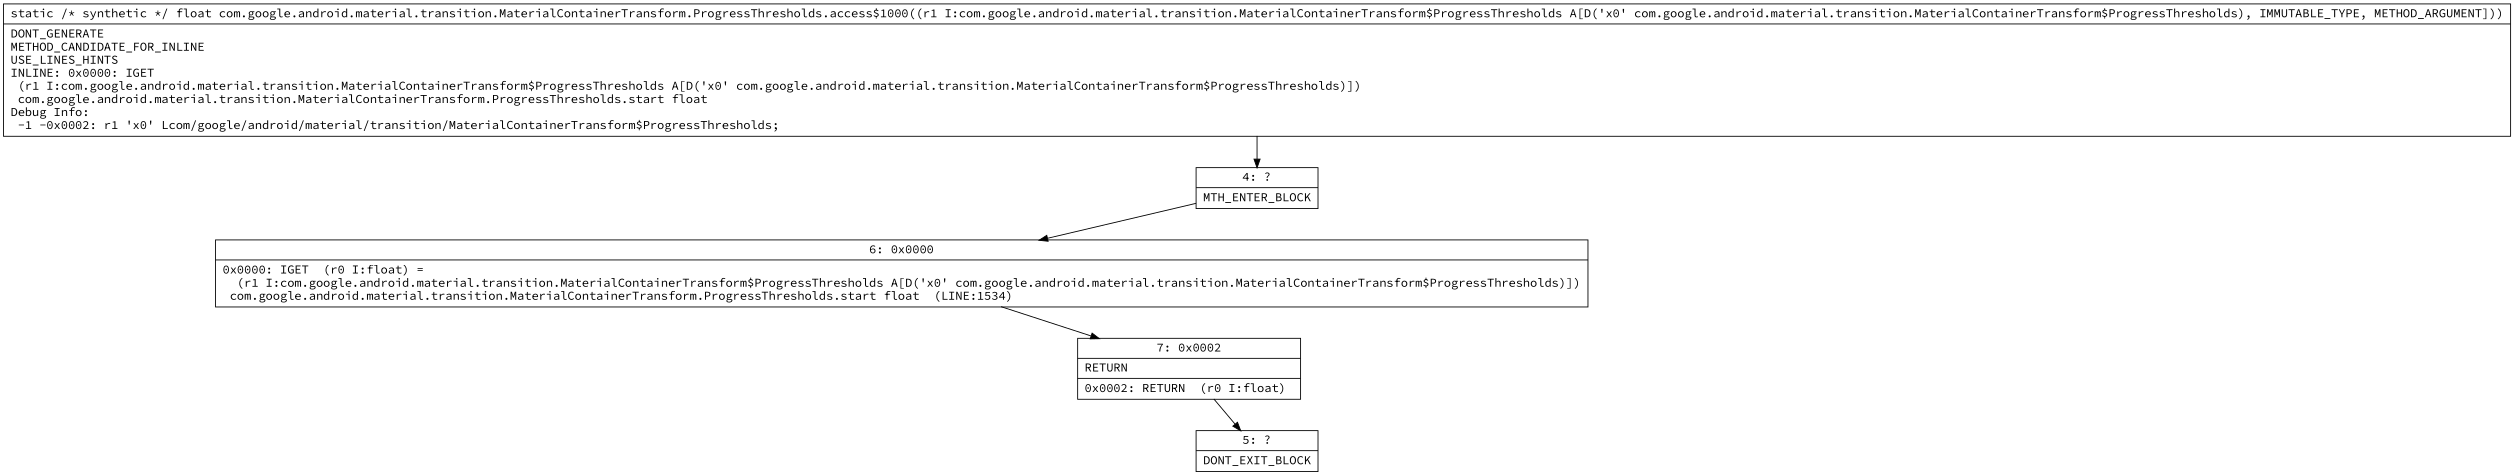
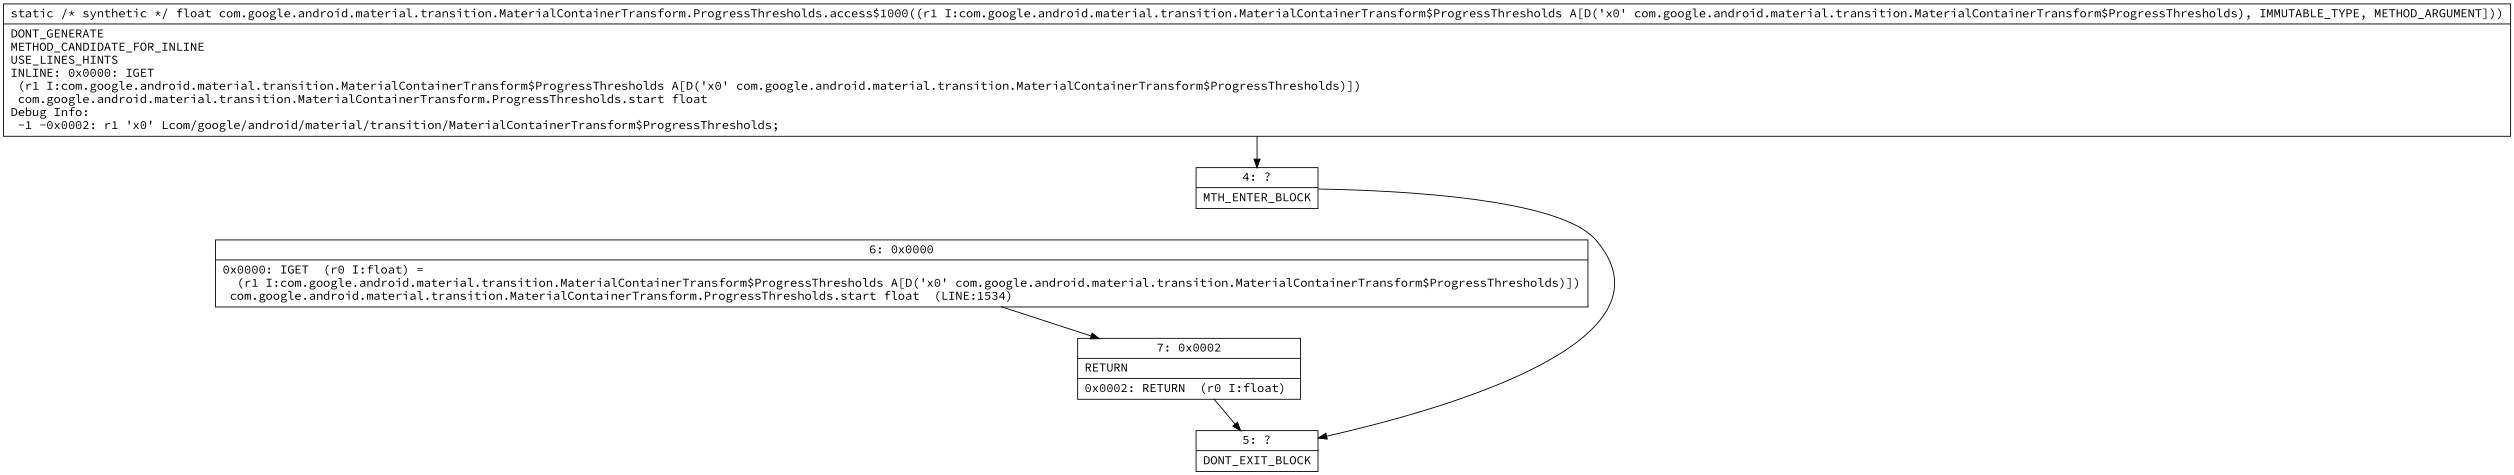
edge "4: ?" -> "6: 0x0000": now "4: ?" -> "5: ?"
